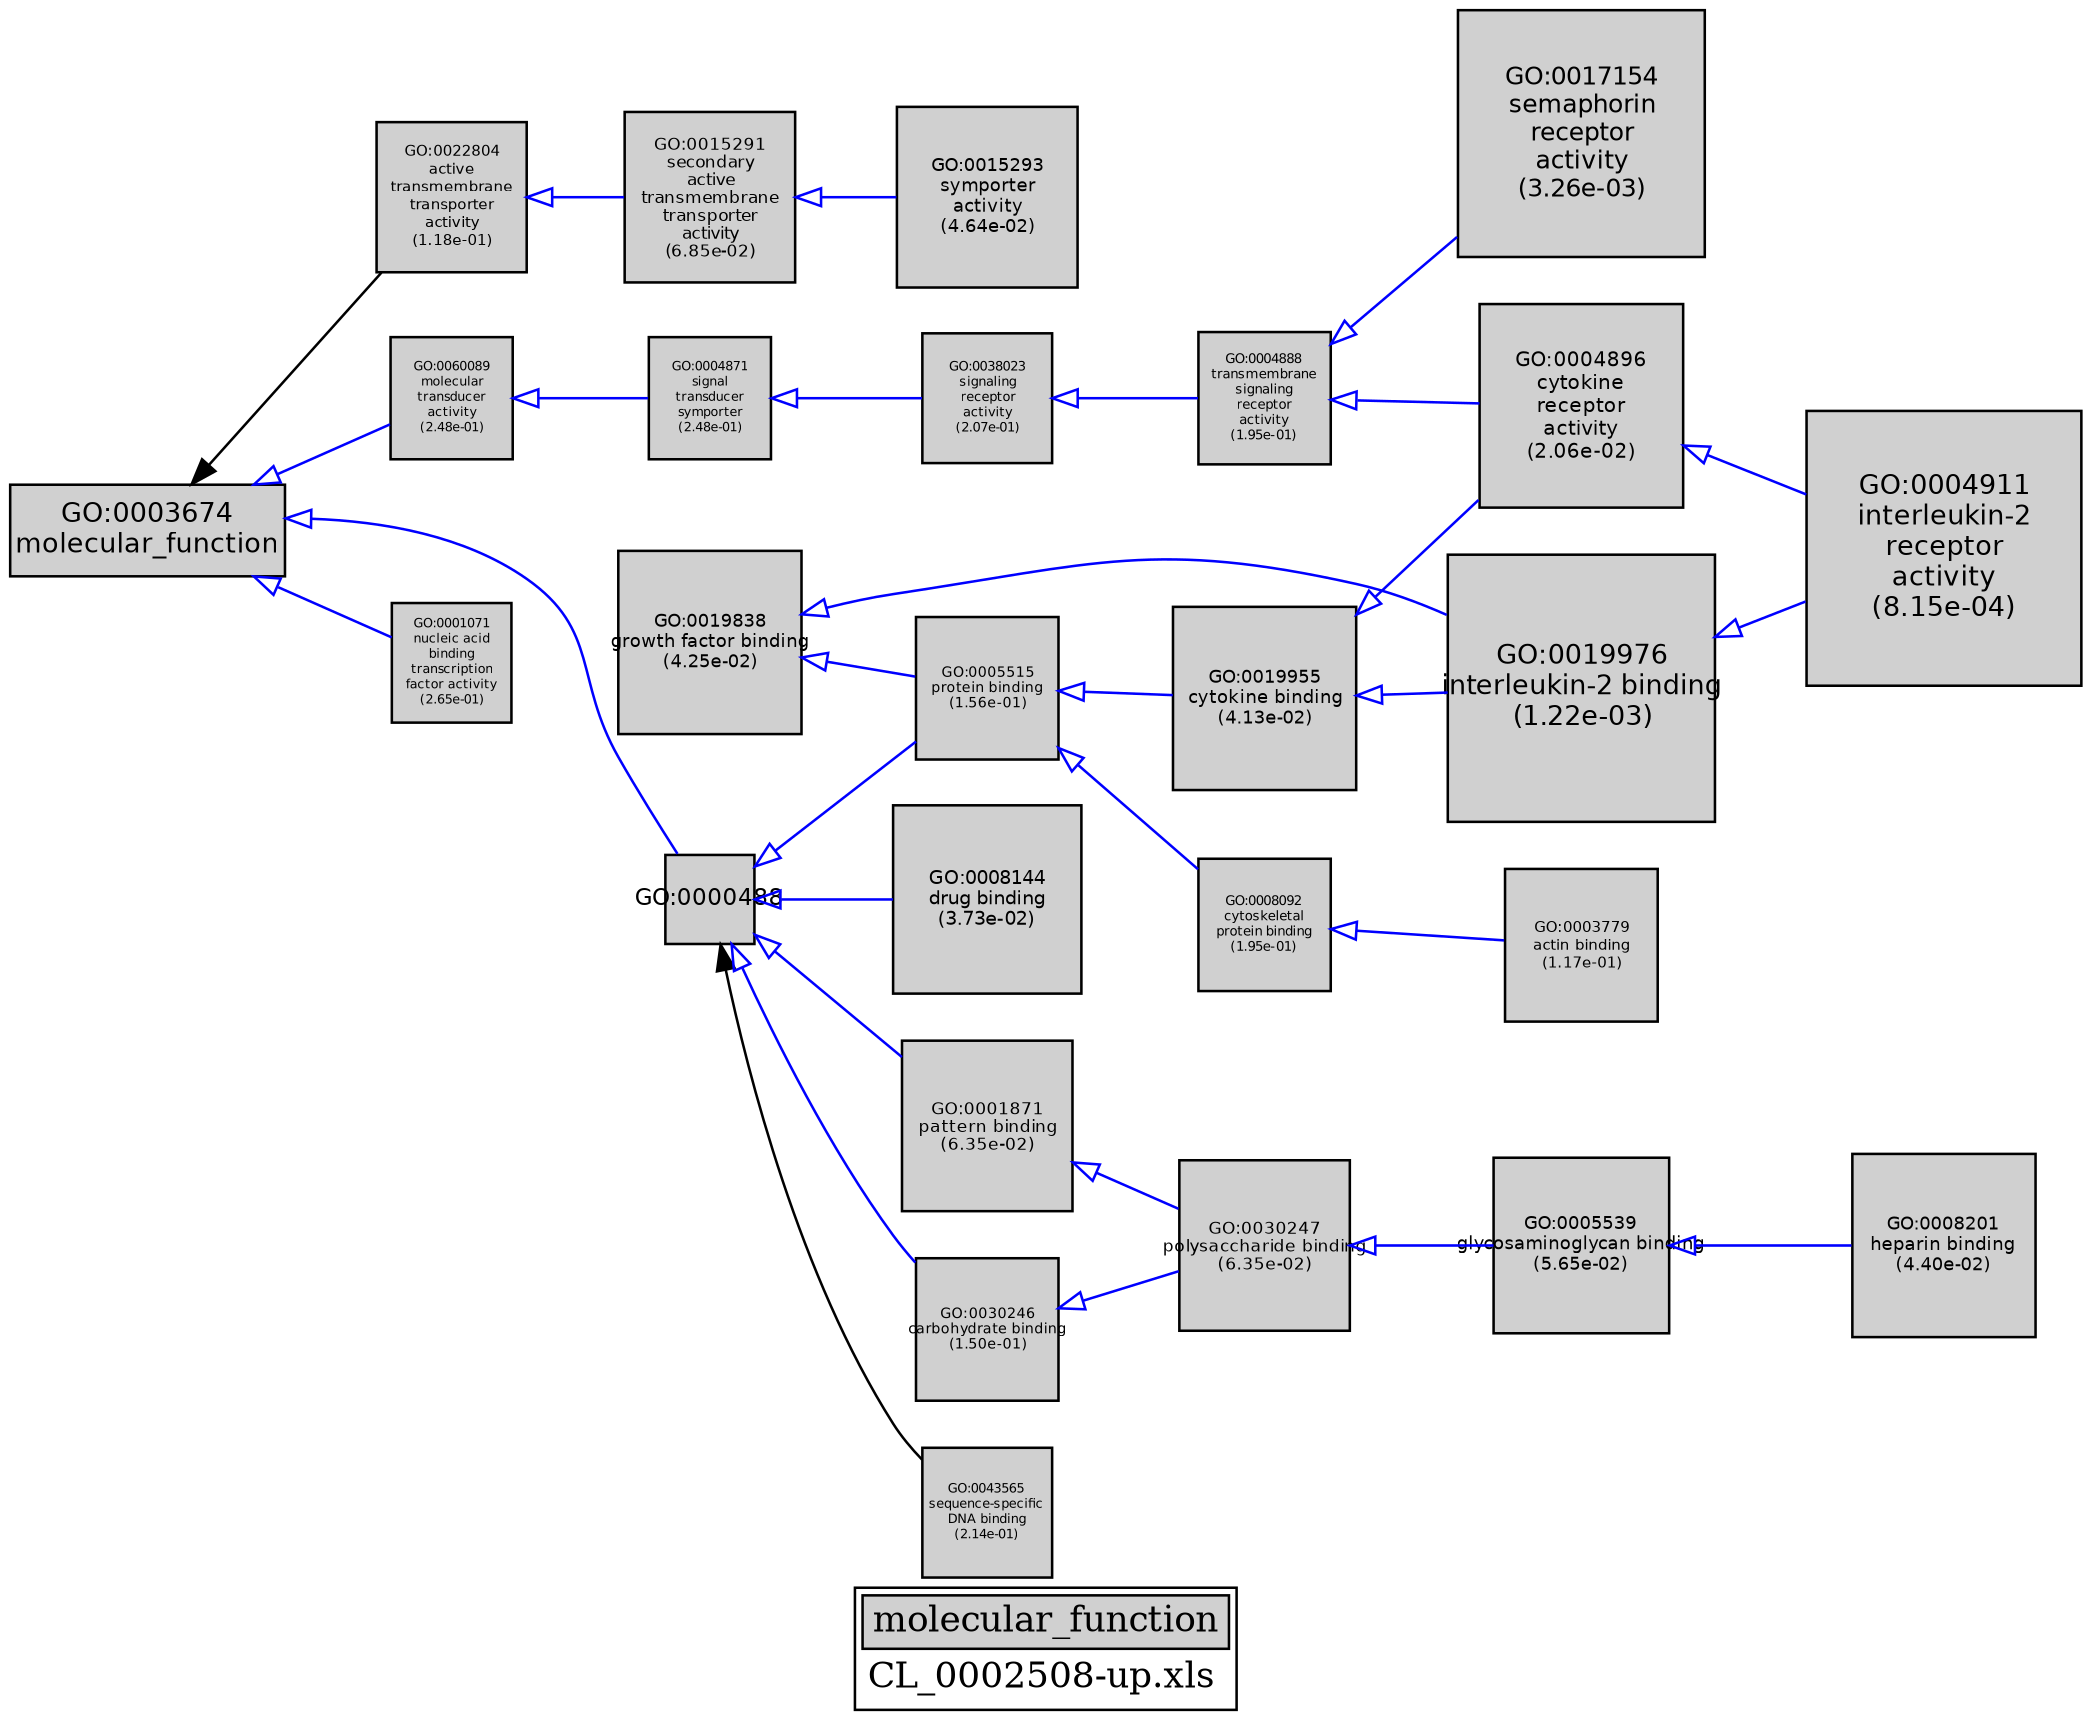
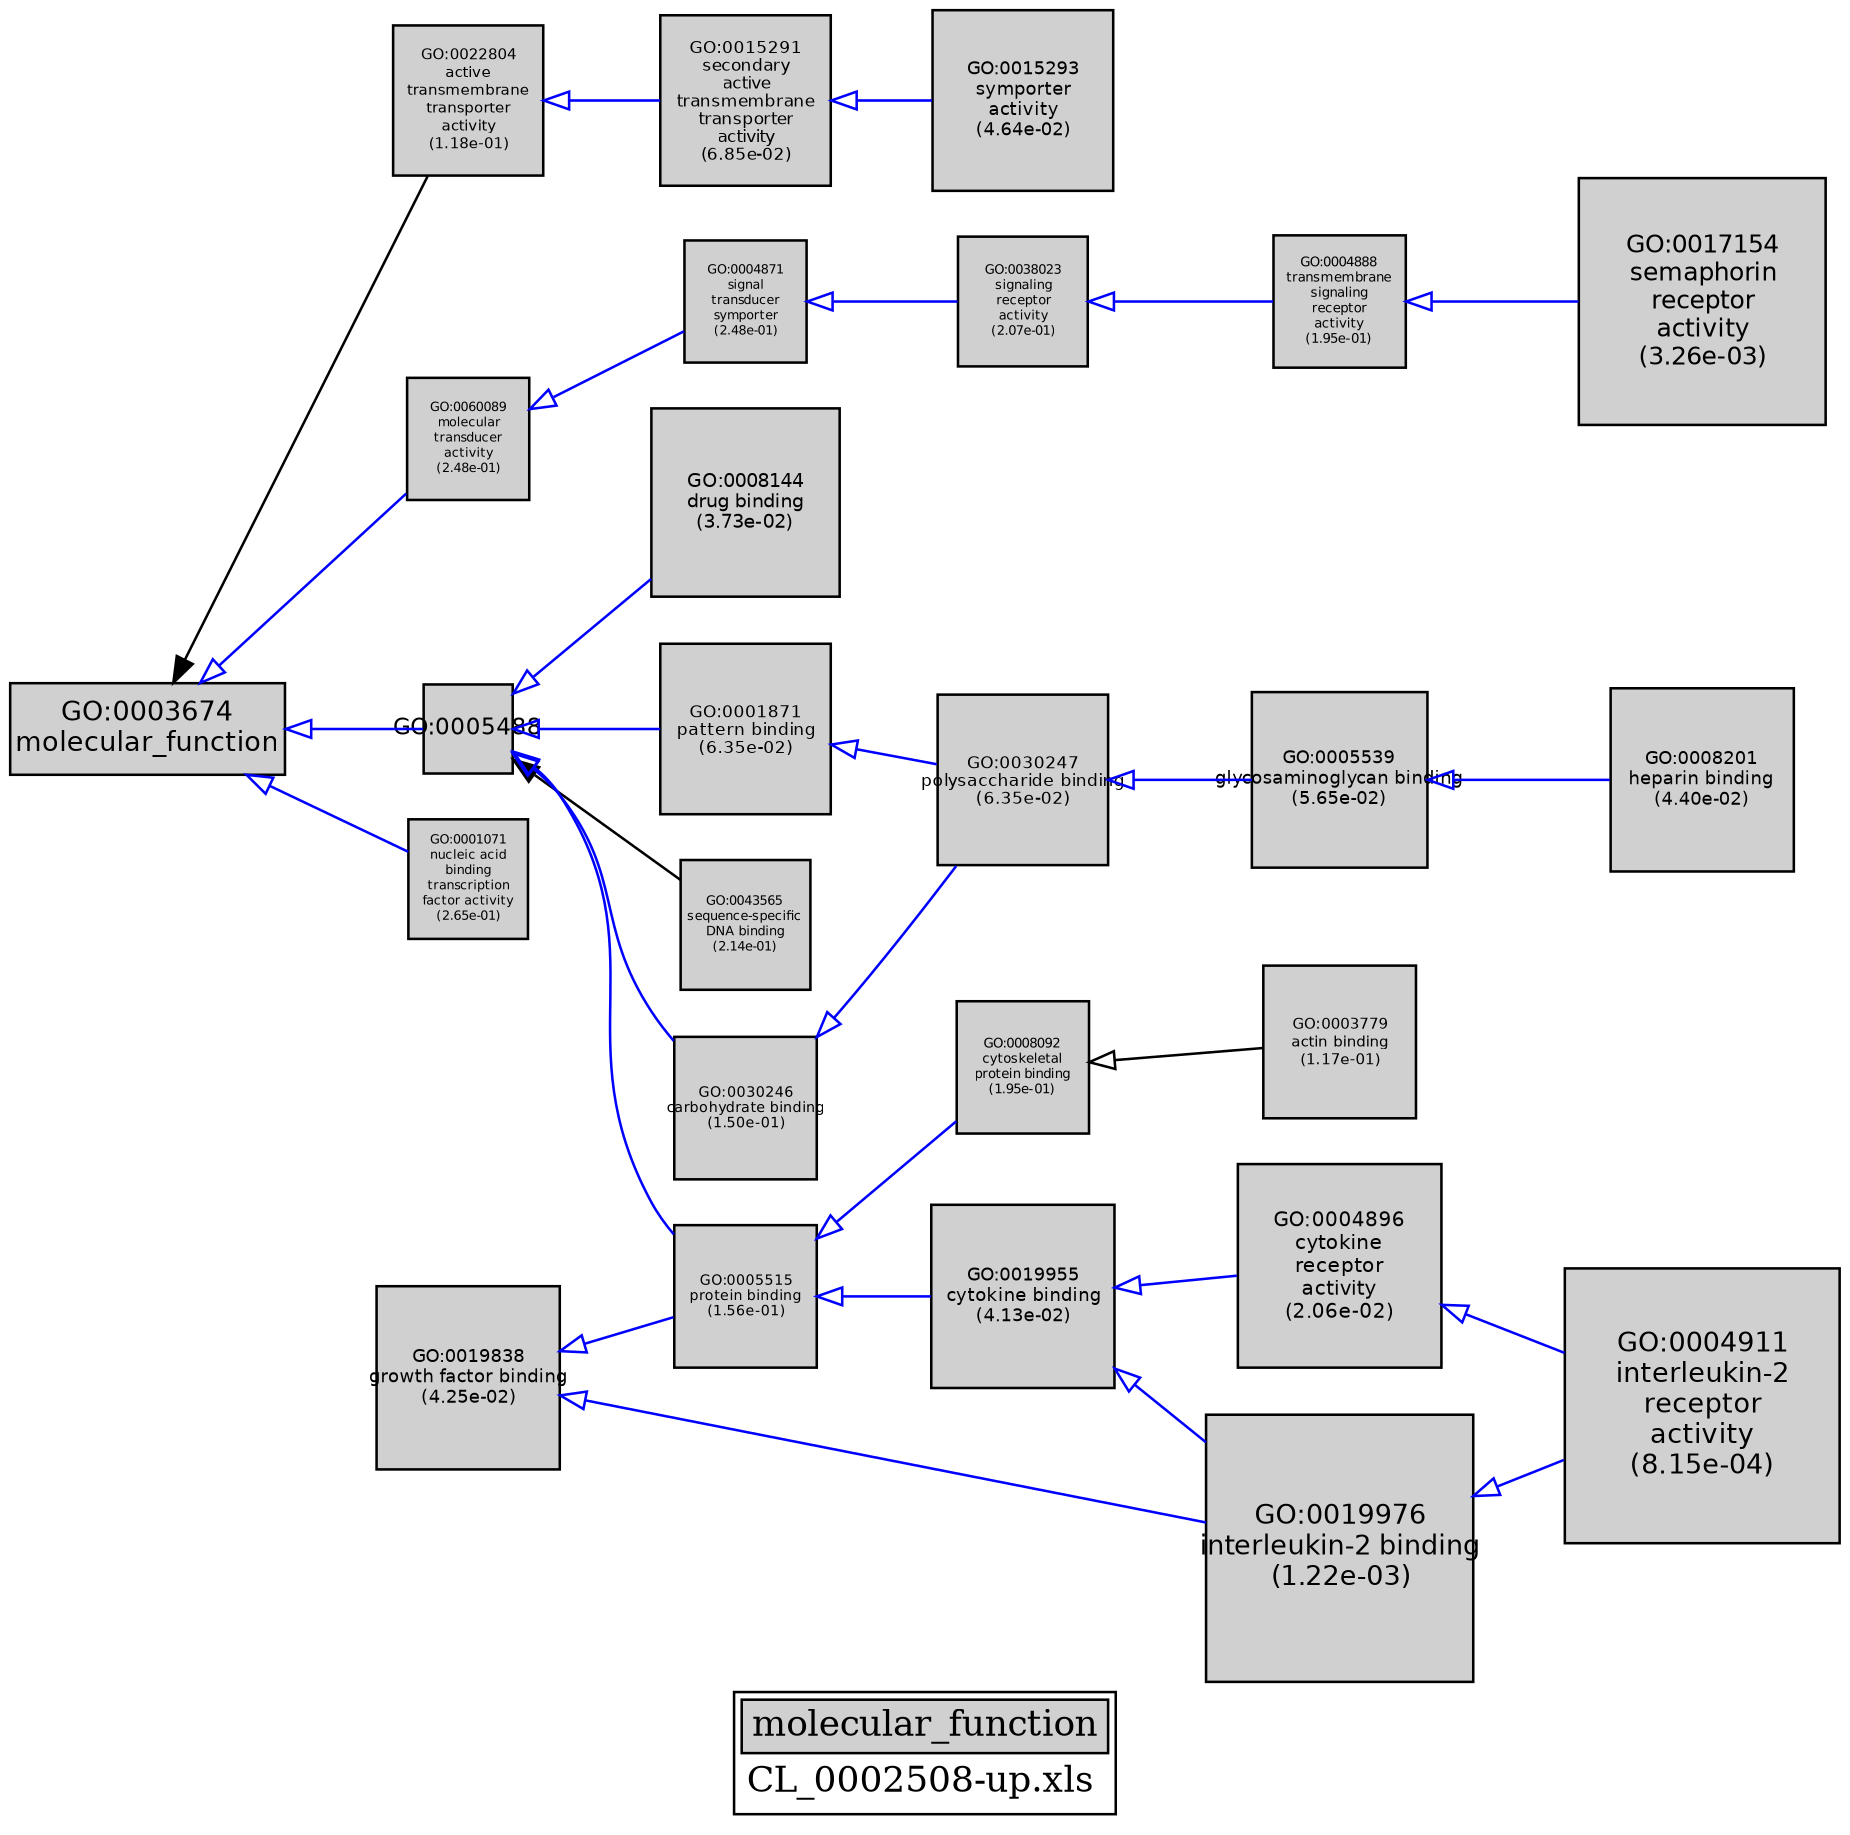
edge "GO:0004896" -> "GO:0004888": removed
node "GO:0000488": label "GO:0000488" -> "GO:0005488"
edge "GO:0003779" -> "GO:0008092": color blue -> black
